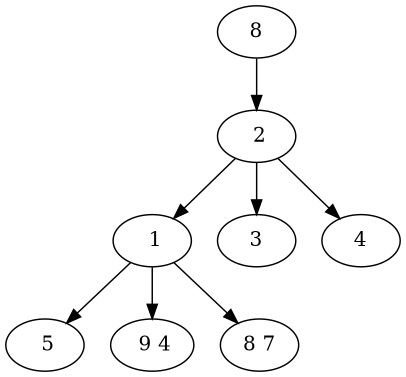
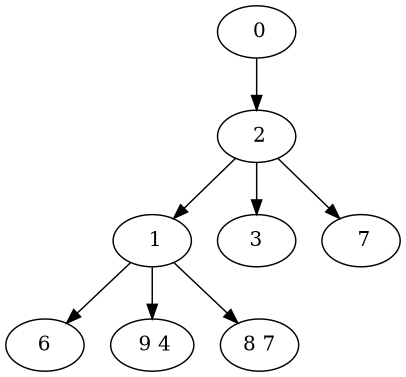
node "8": label "8" -> "0"
node "4": label "4" -> "7"
node "5": label "5" -> "6"
